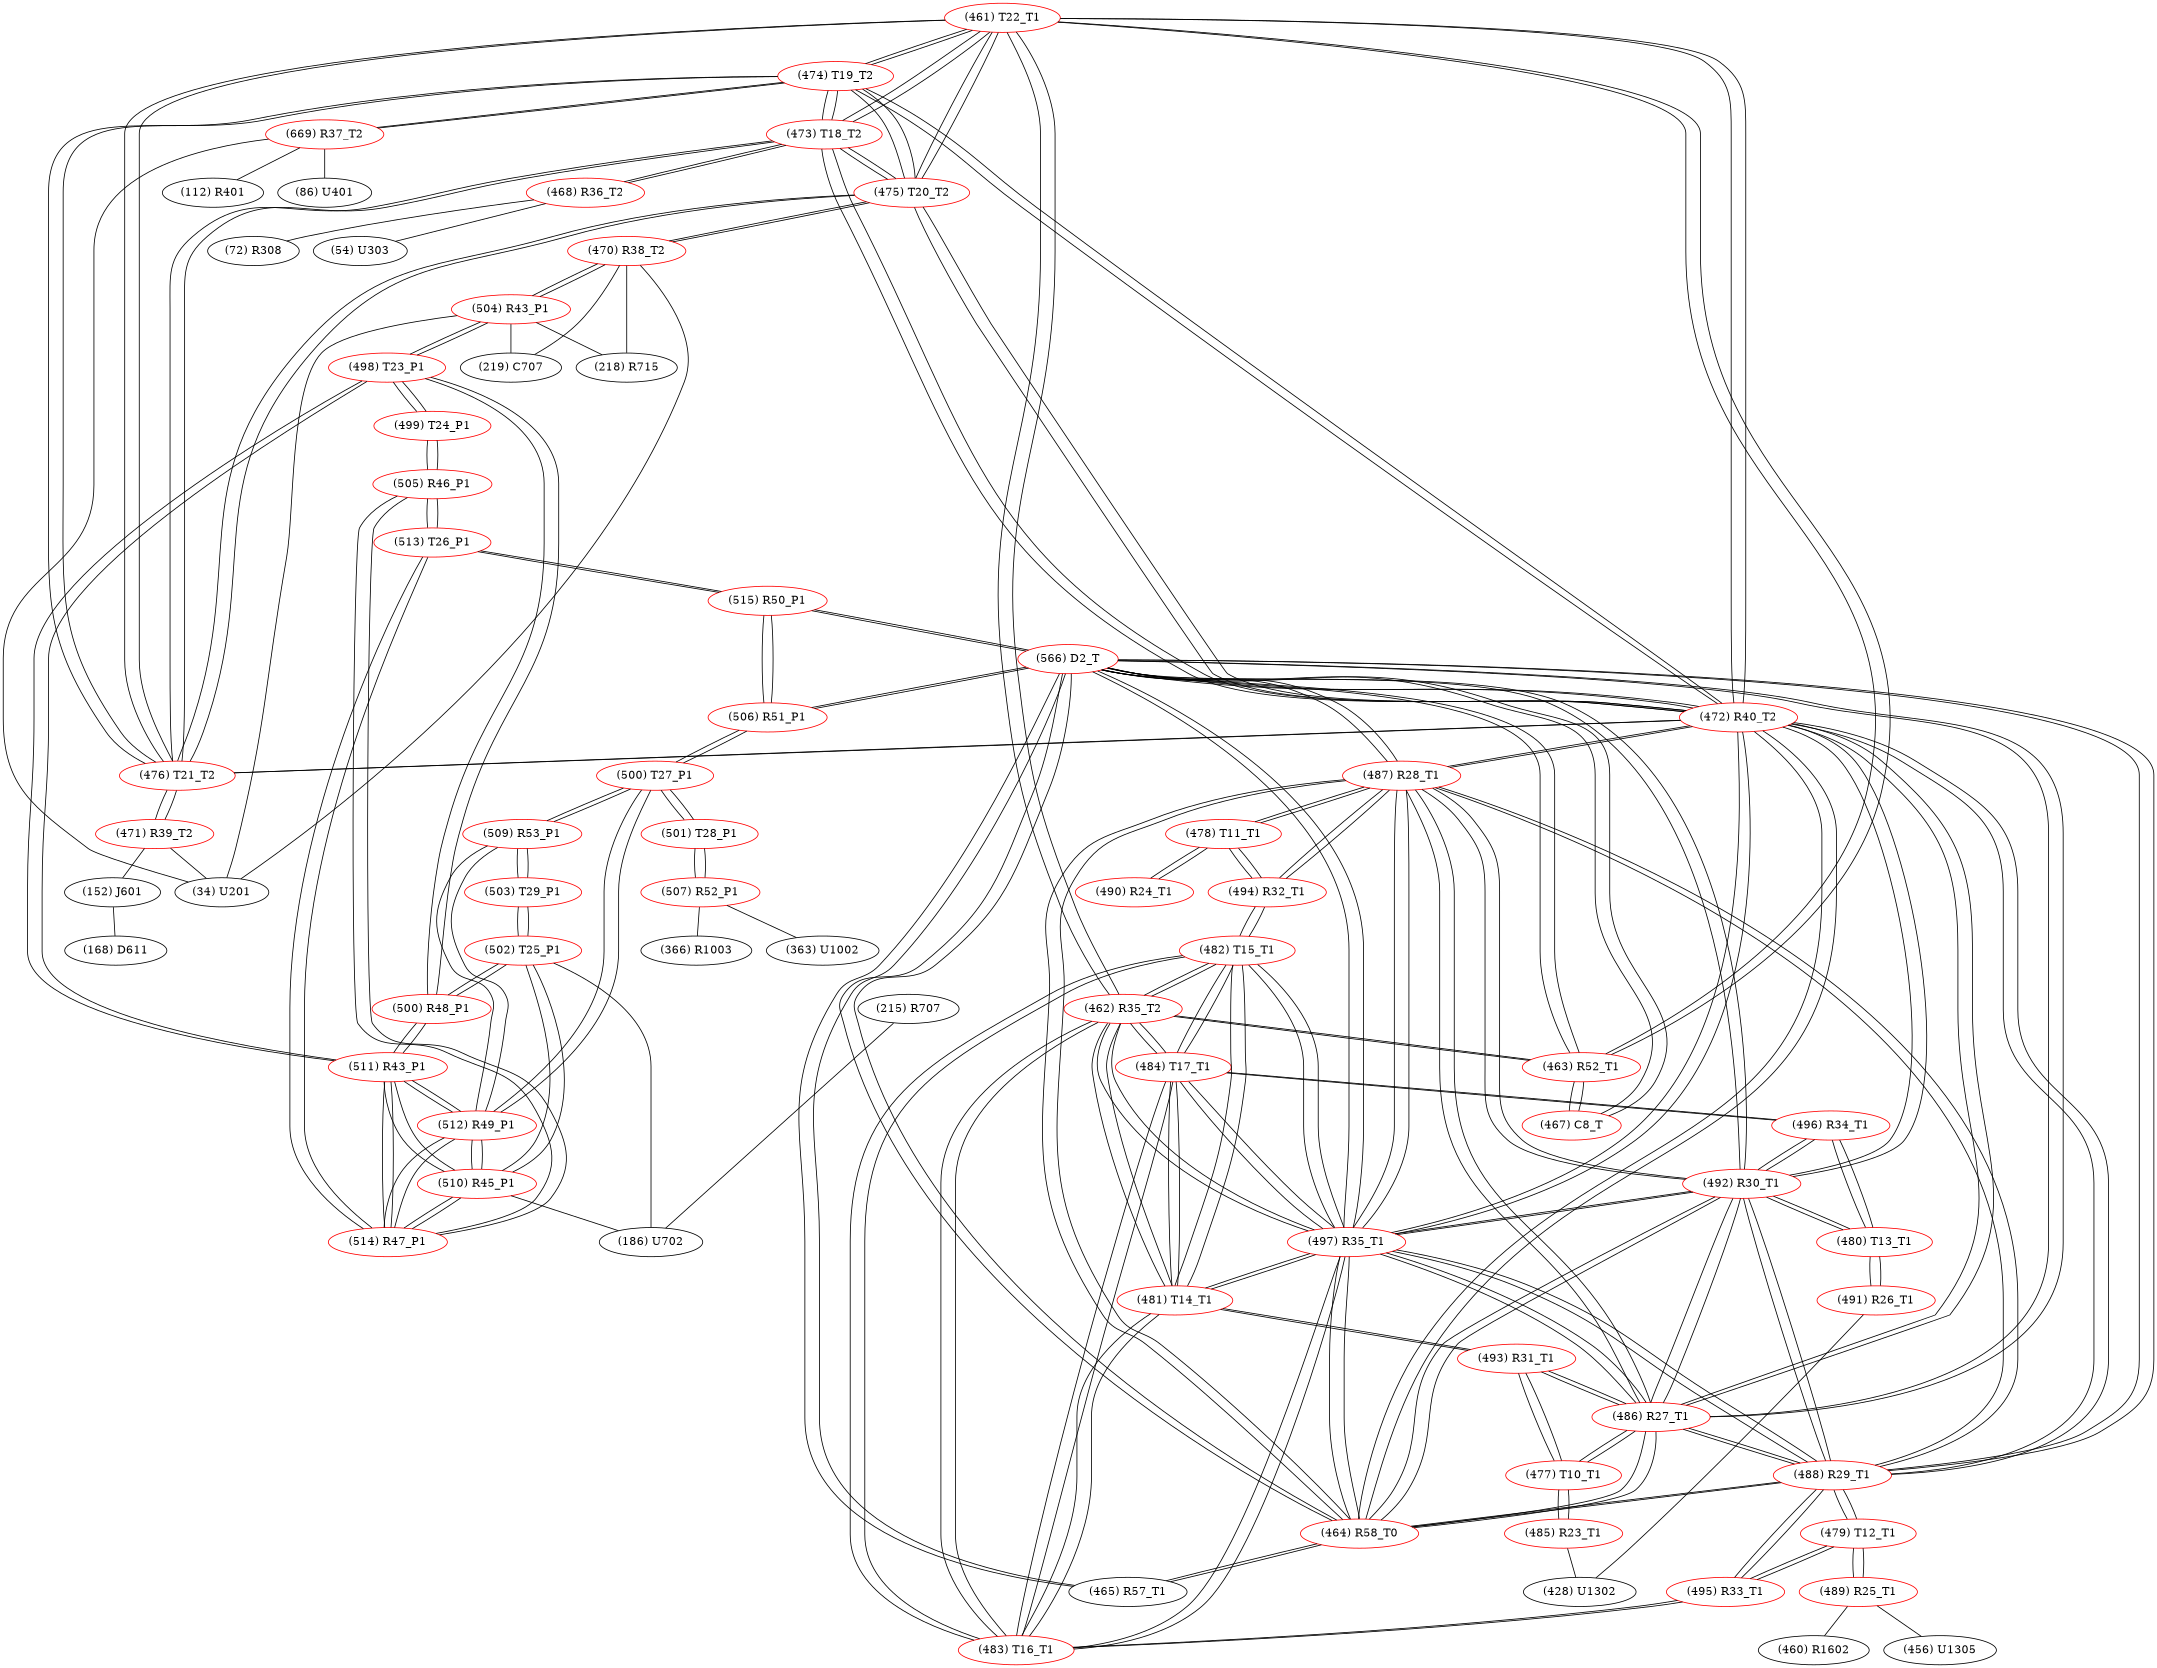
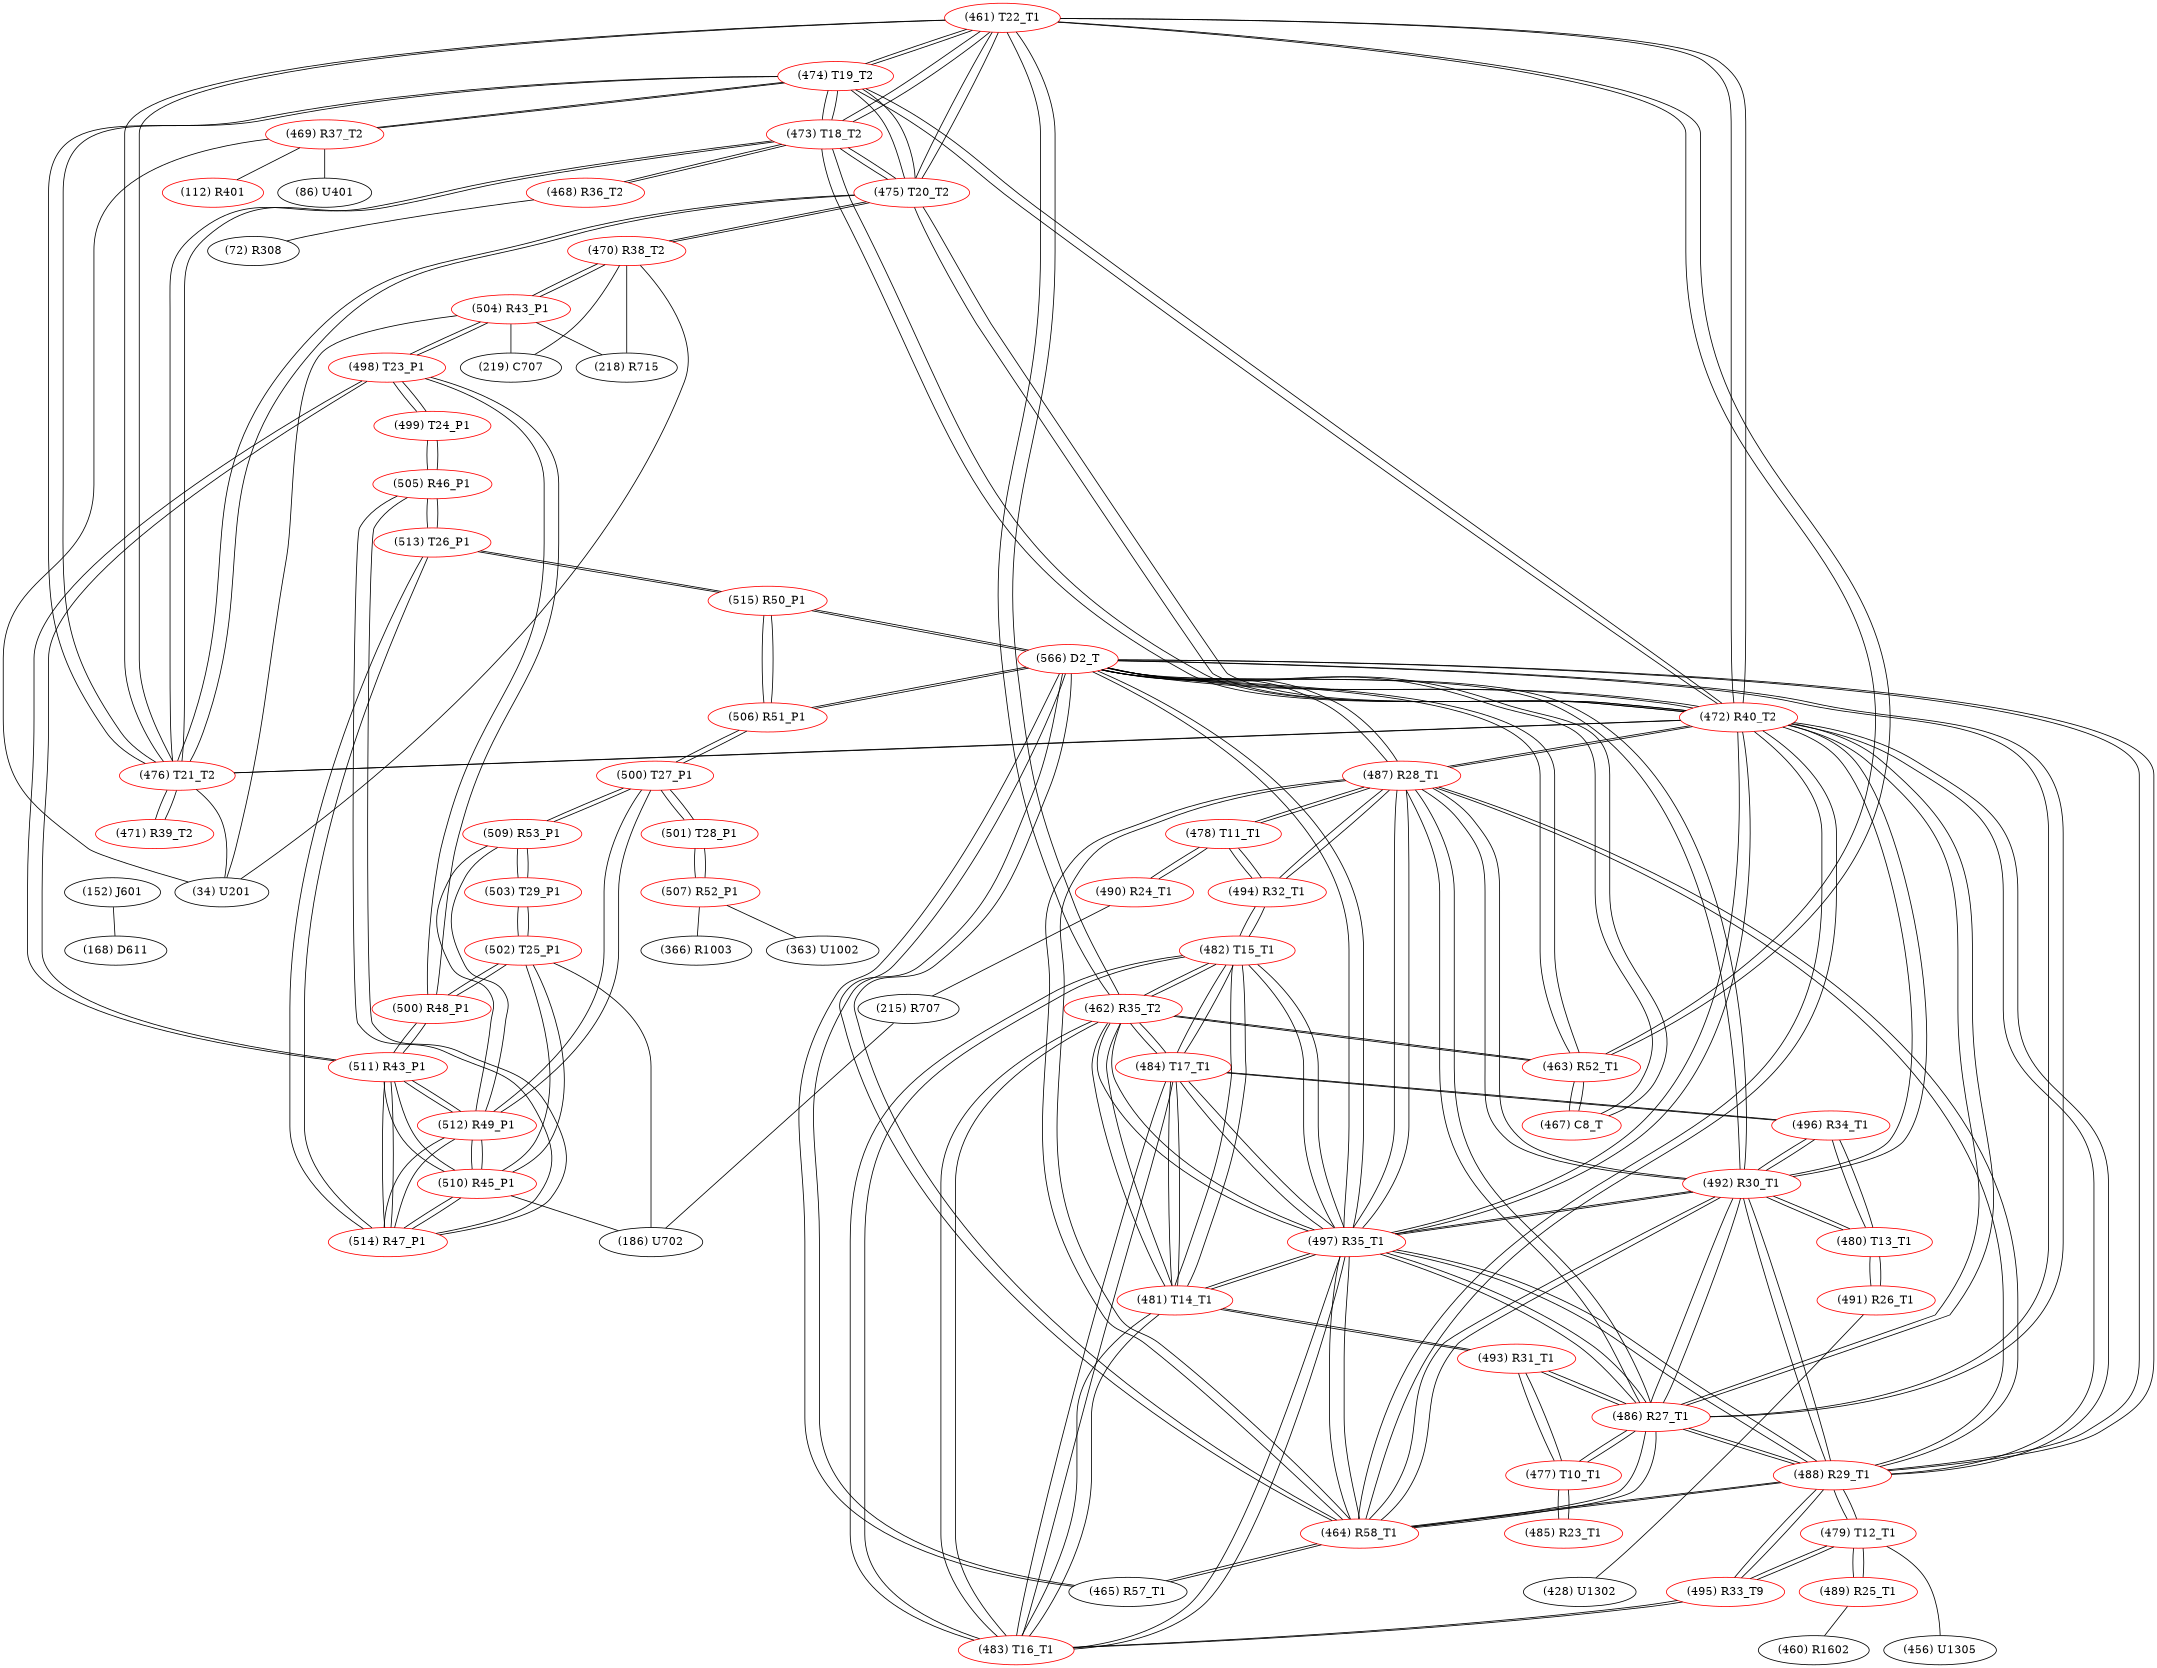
node "(669) R37_T2": label "(669) R37_T2" -> "(469) R37_T2"
node "(112) R401": color black -> red
node "(54) U303": removed
edge "(471) R39_T2" -- "(152) J601": removed
edge "(471) R39_T2" -- "(34) U201": now "(476) T21_T2" -- "(34) U201"
edge "(490) R24_T1" -- "(215) R707": added
node "(464) R58_T0": label "(464) R58_T0" -> "(464) R58_T1"
edge "(485) R23_T1" -- "(428) U1302": removed
node "(495) R33_T1": label "(495) R33_T1" -> "(495) R33_T9"
edge "(489) R25_T1" -- "(456) U1305": now "(479) T12_T1" -- "(456) U1305"
